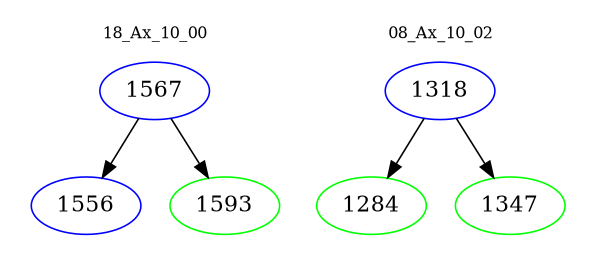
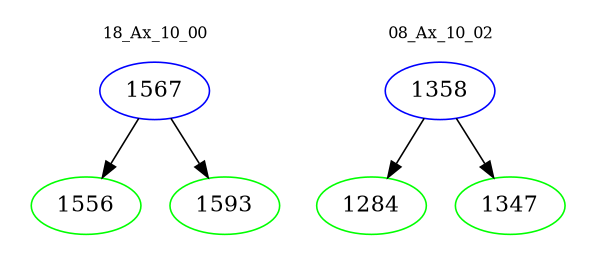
node "1318": label "1318" -> "1358"
node "1556": color blue -> green
